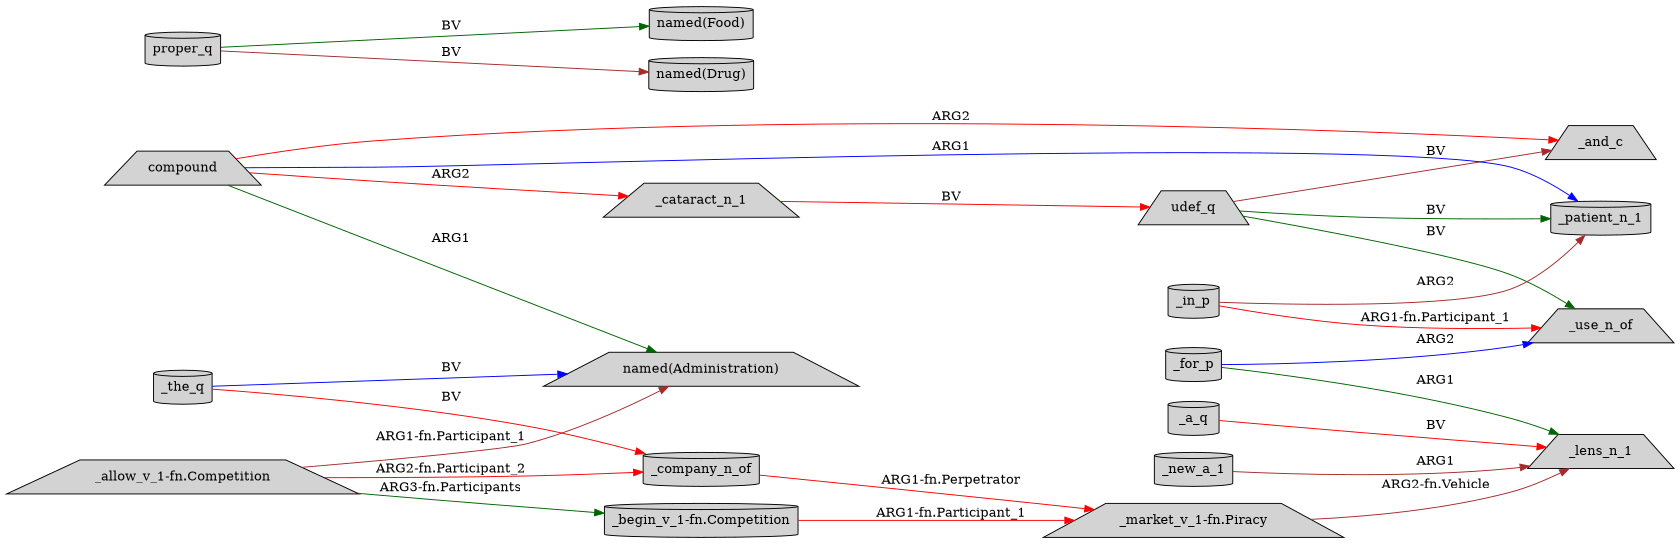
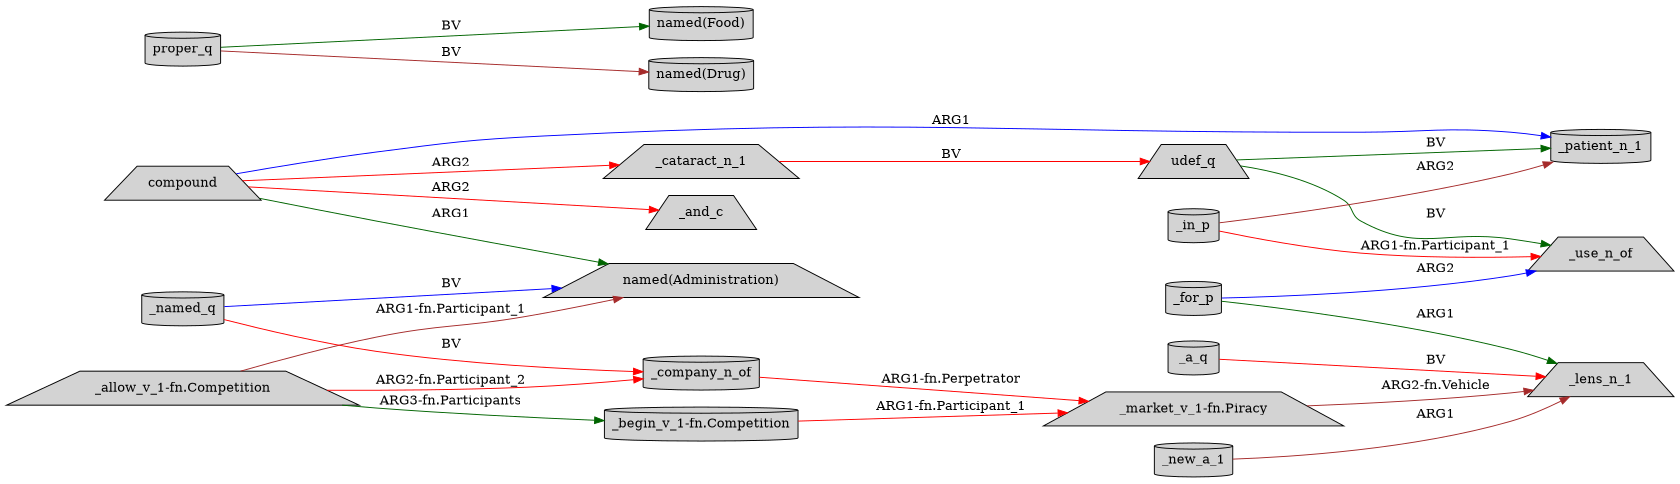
edge "udef_q" -> "_and_c": removed, label "BV"
node "_the_q": label "_the_q" -> "_named_q"
